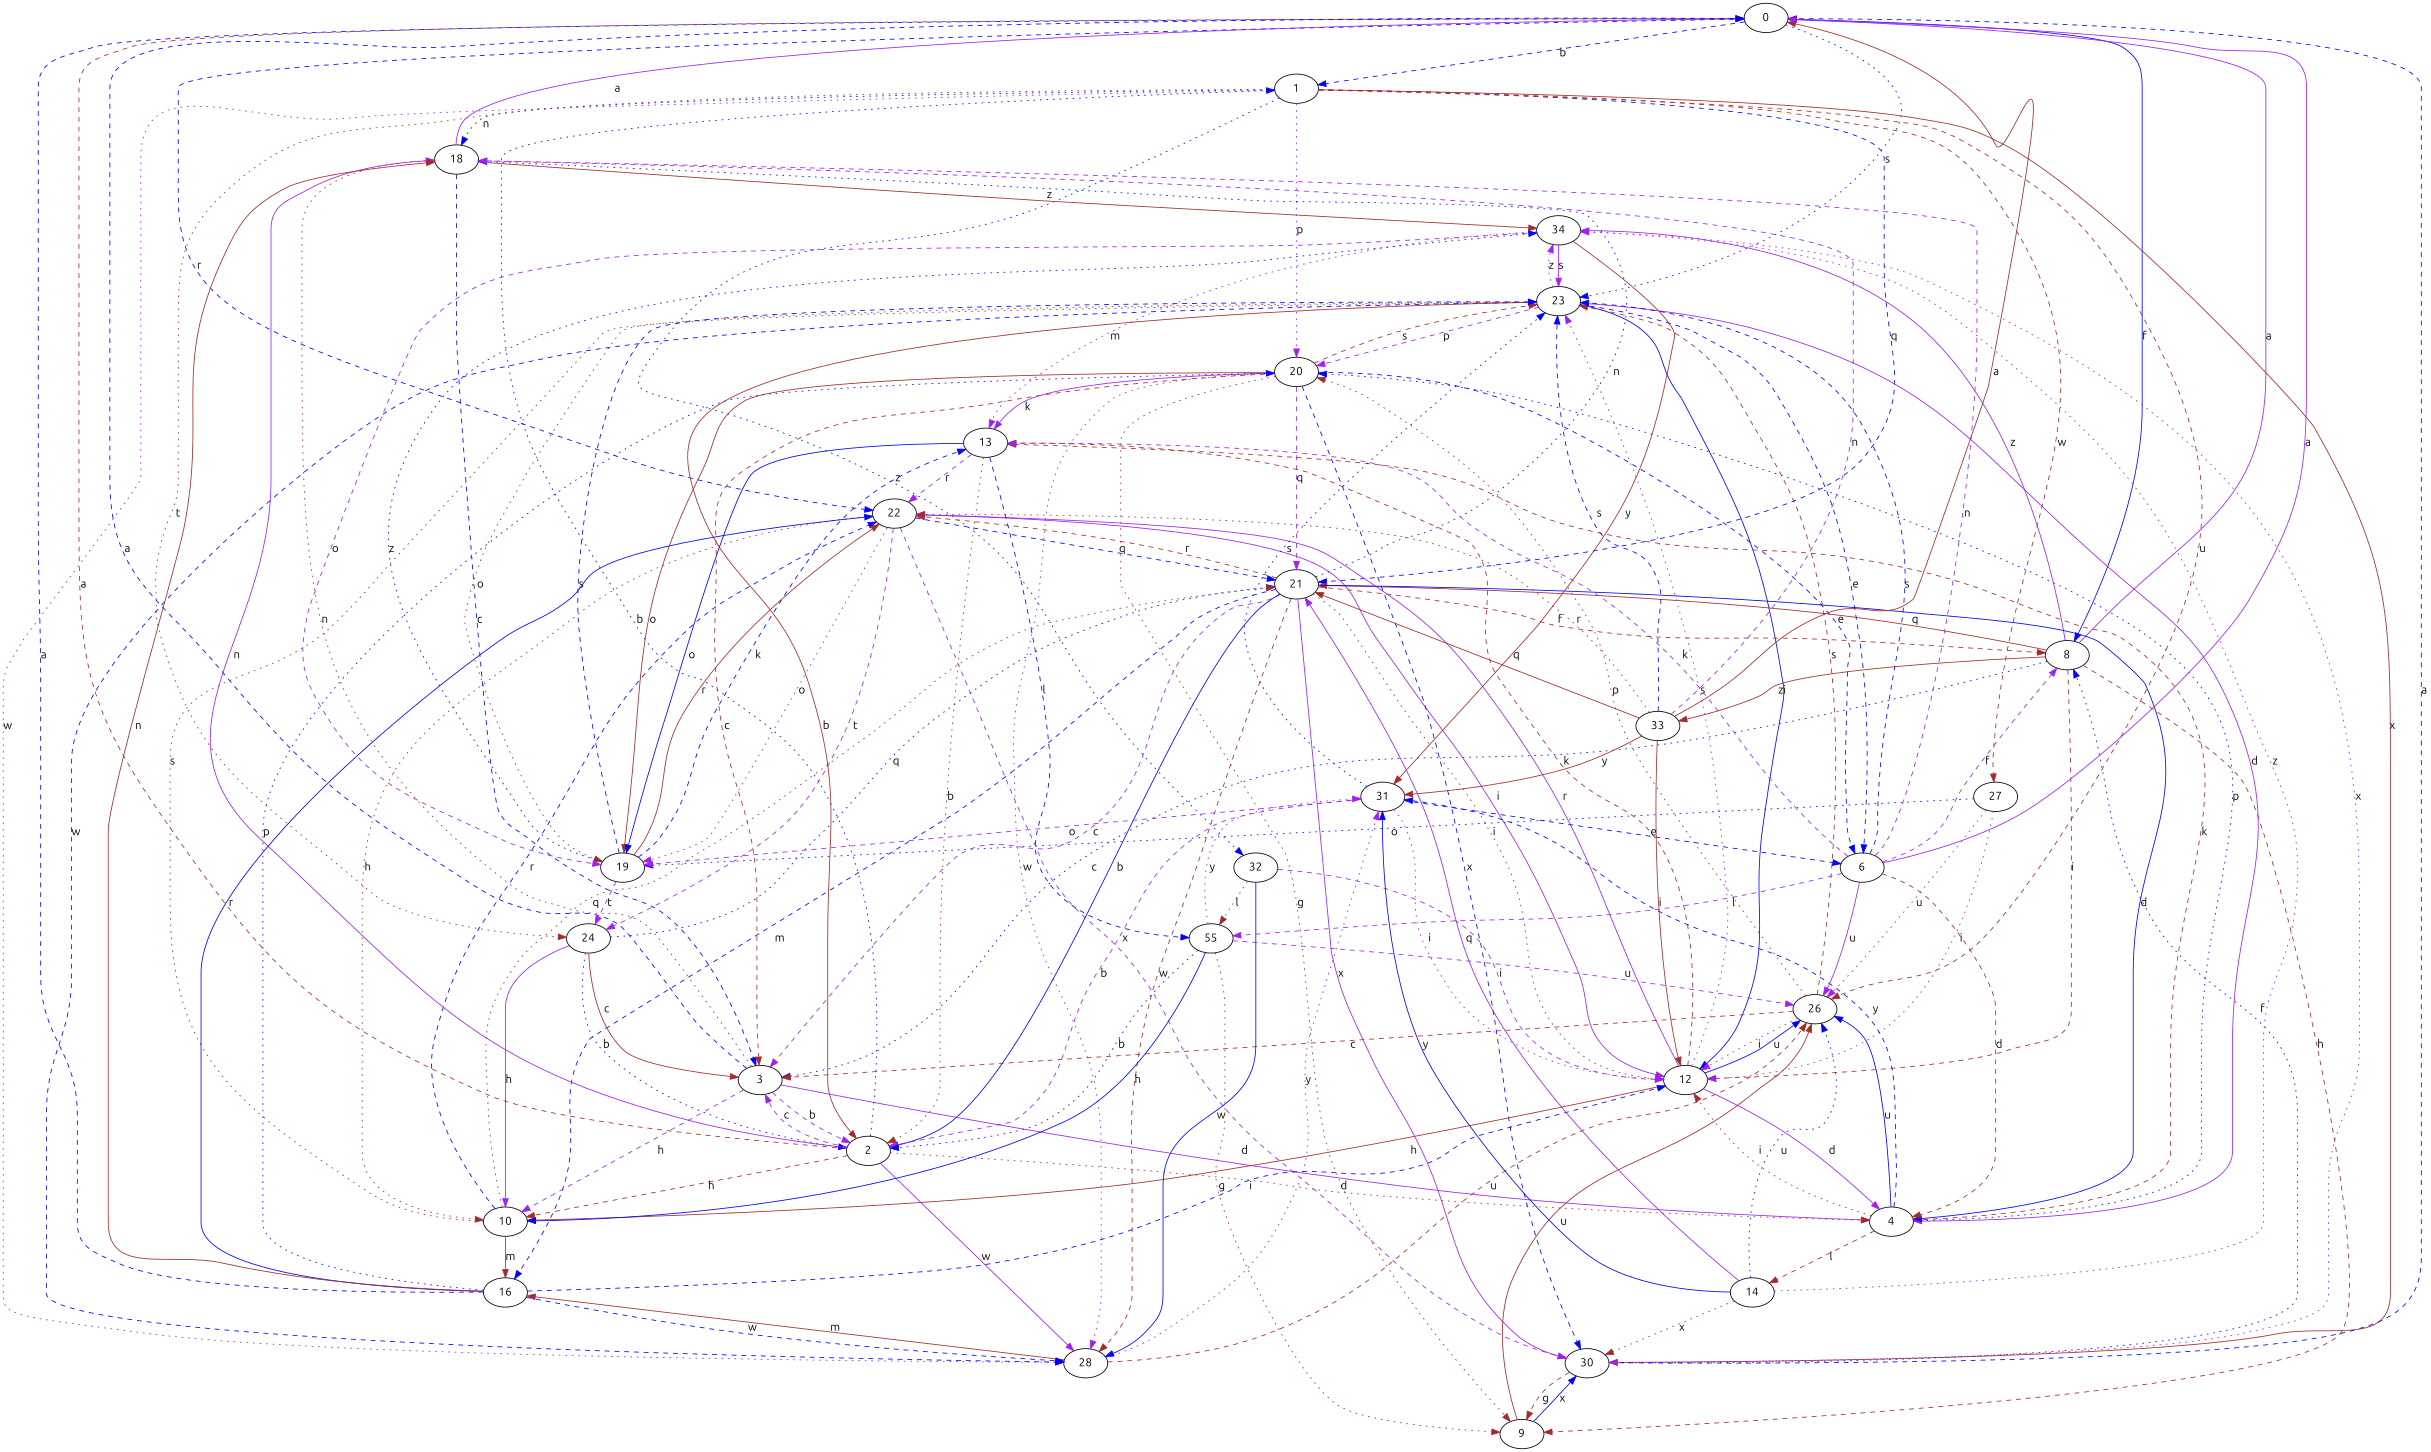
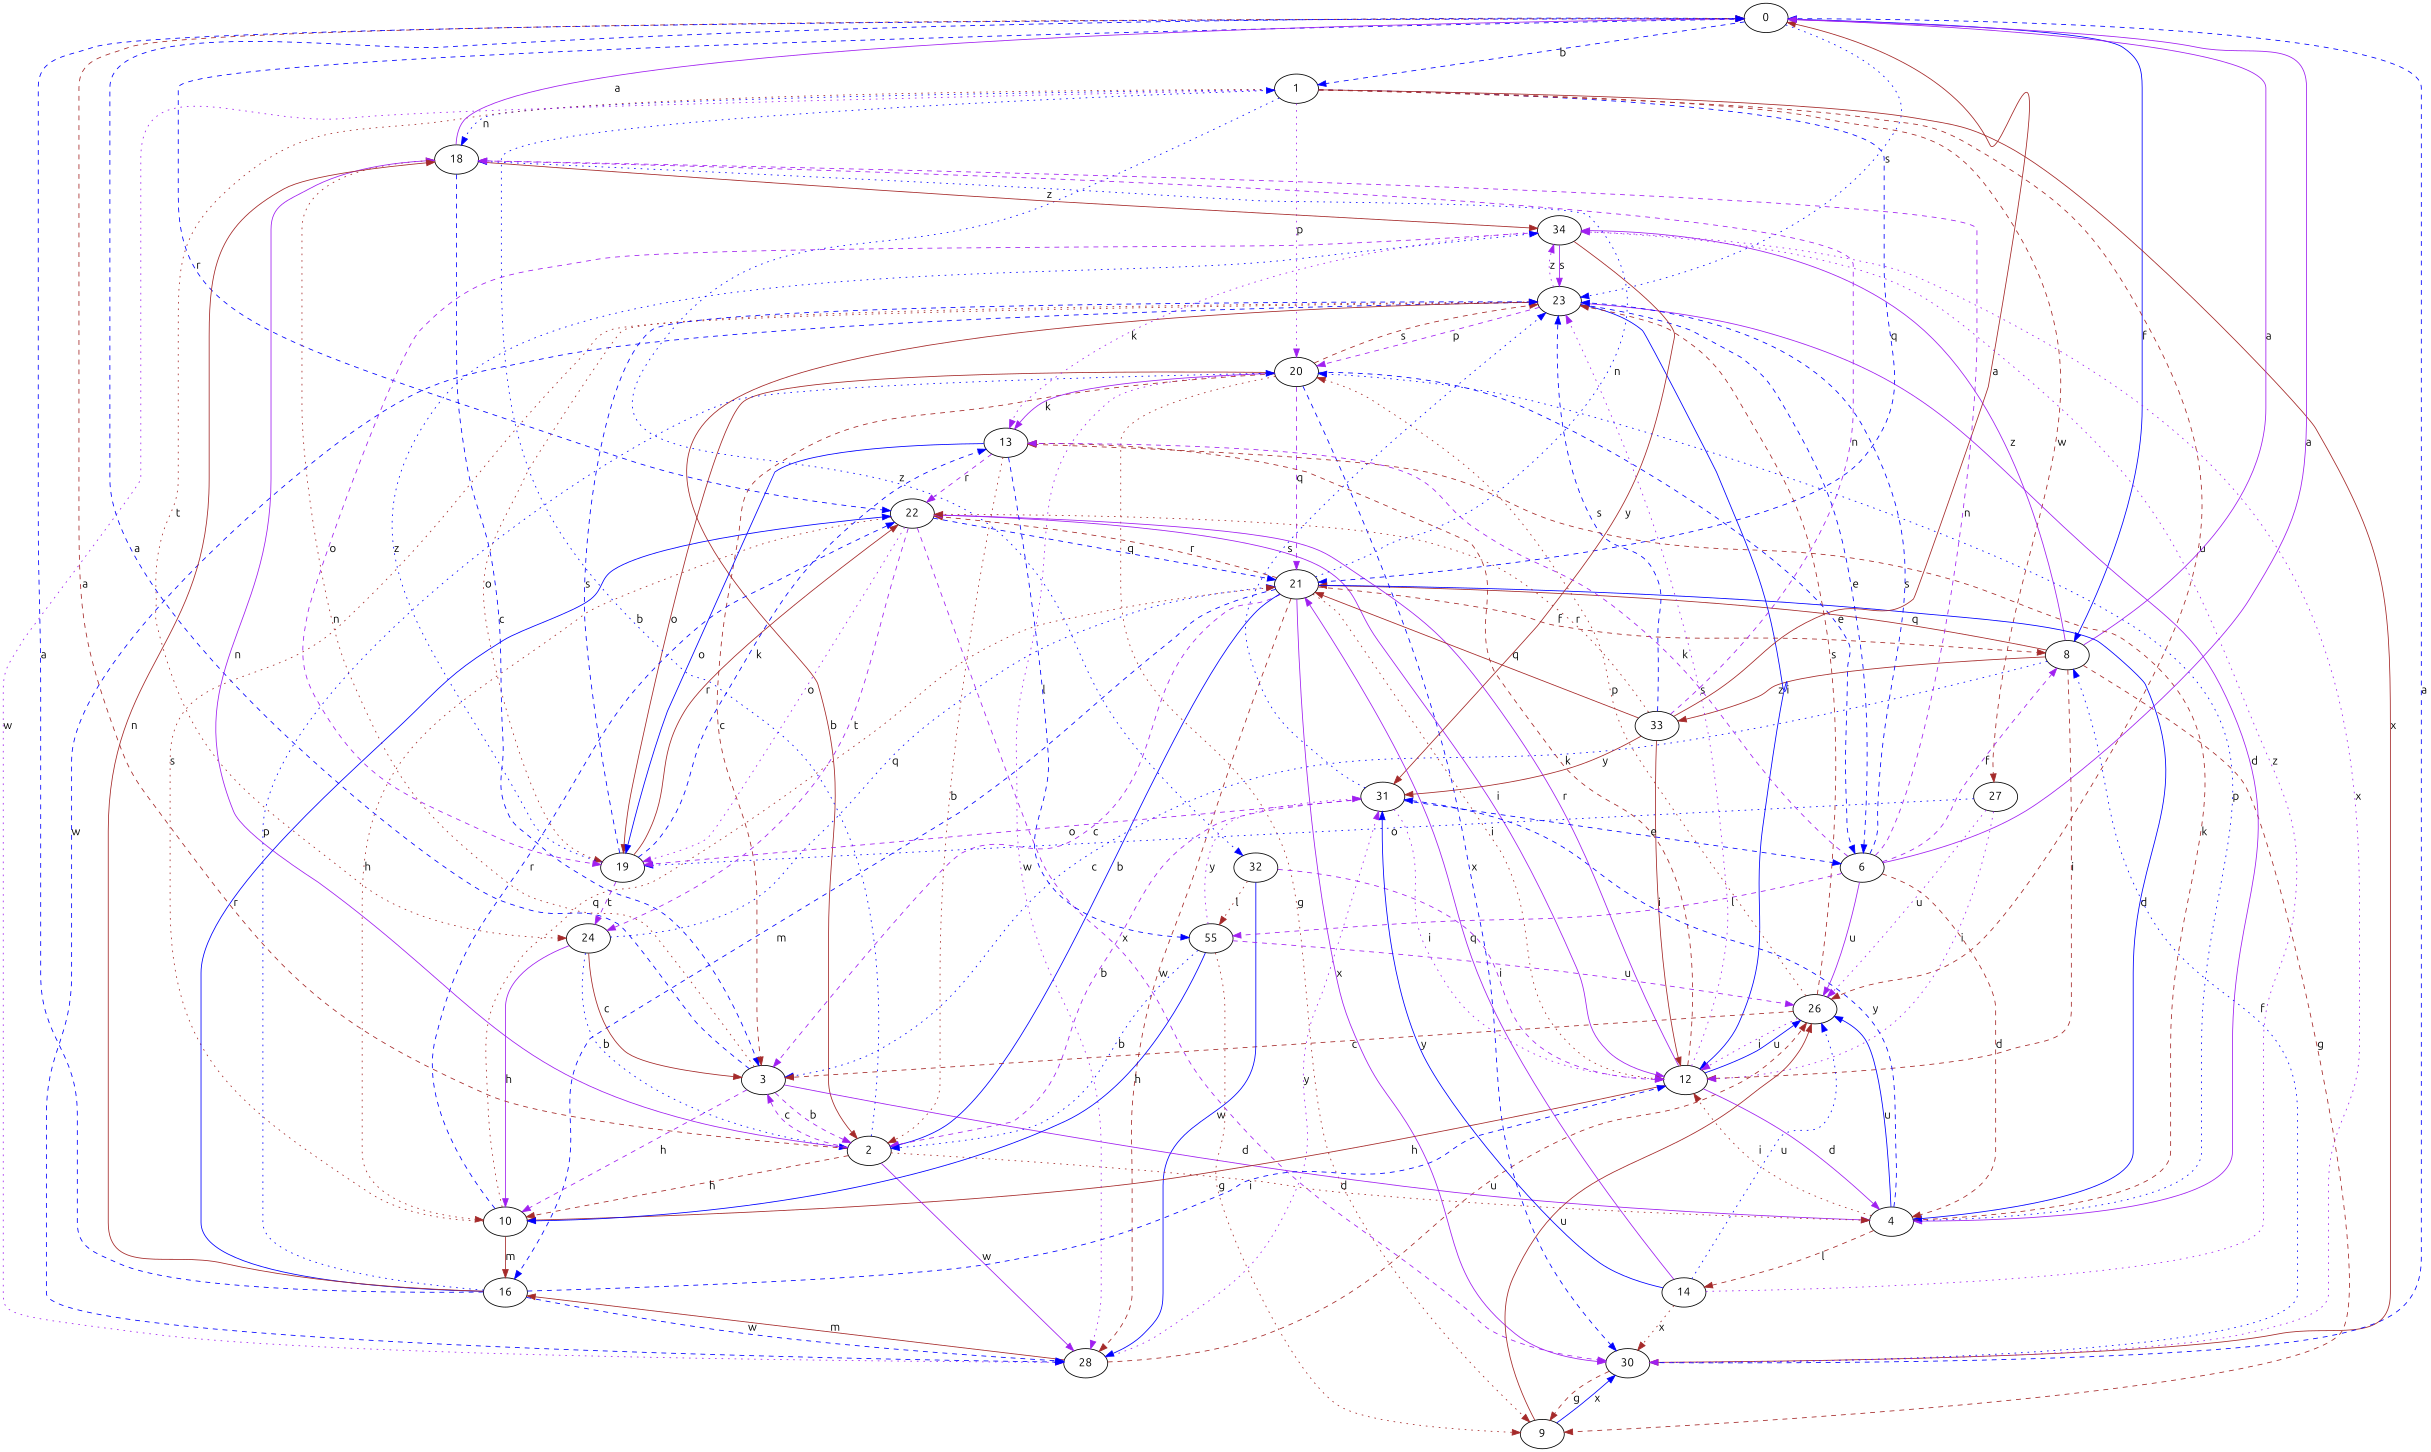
edge "34" -> "13": label "m" -> "k"
edge "8" -> "9": label "h" -> "g"
